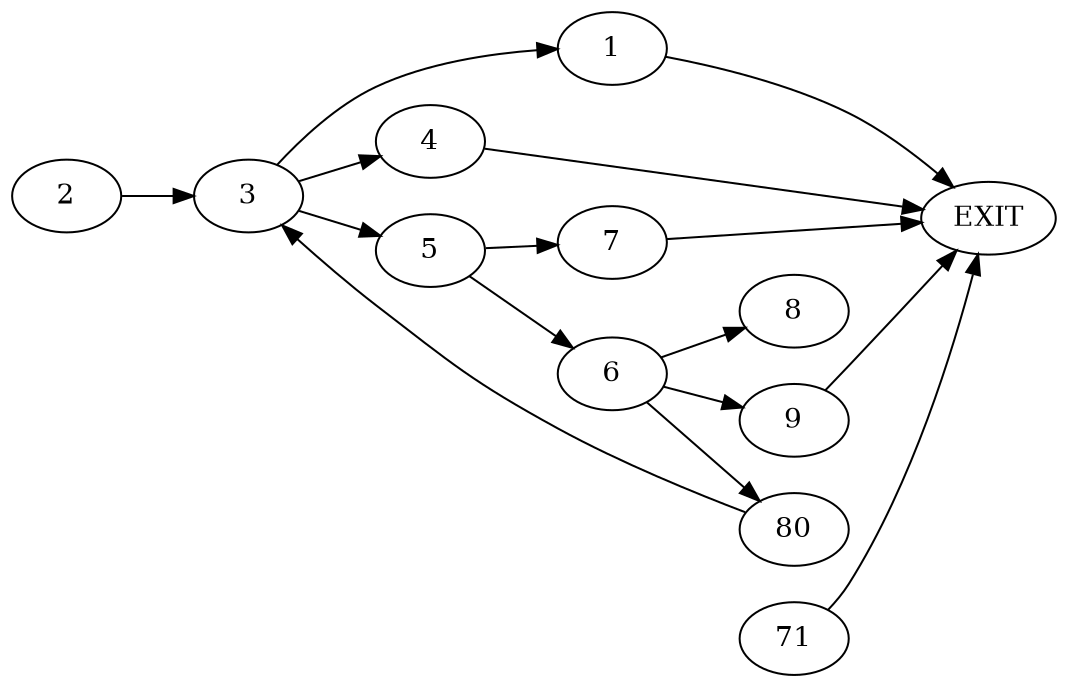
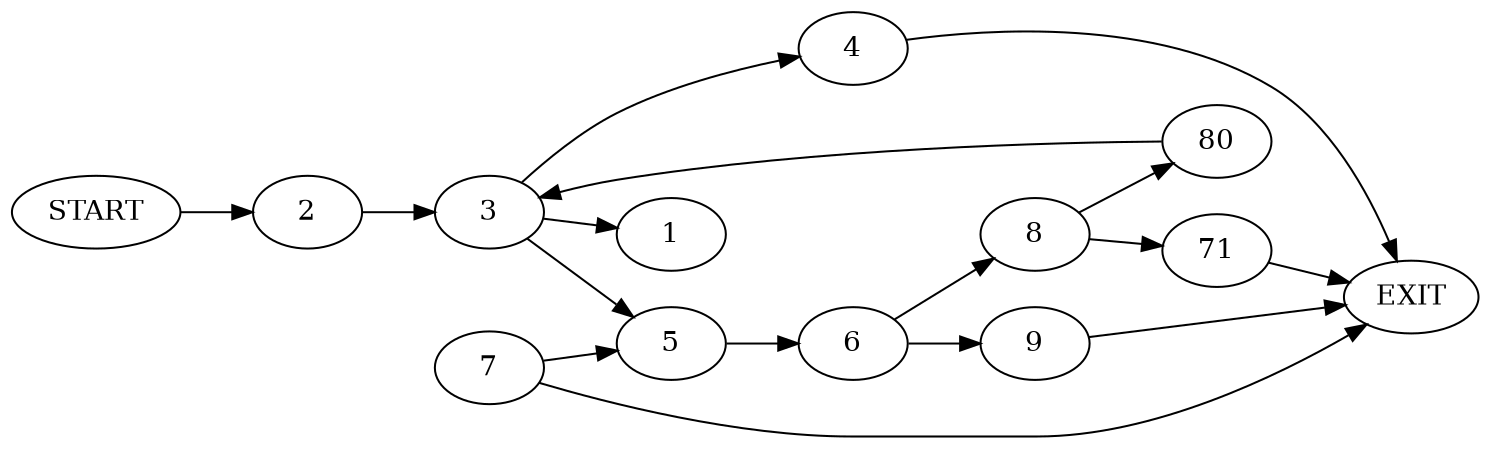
edge "1" -> "EXIT": removed
node "START": added
edge "8" -> "71": added
edge "5" -> "7": reversed
edge "6" -> "80": now "8" -> "80"
